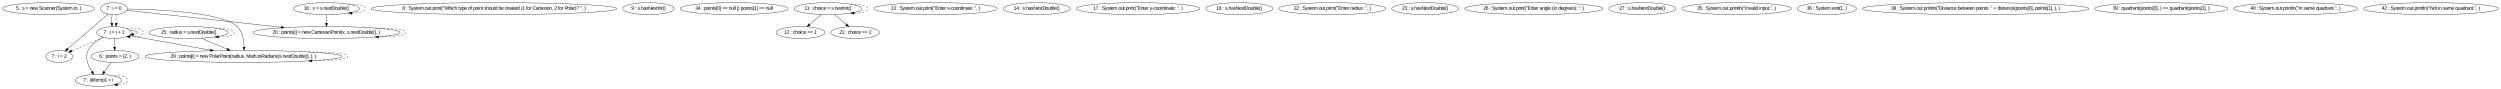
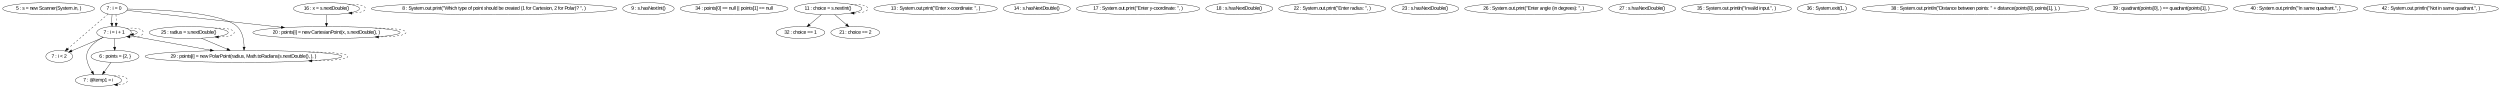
edge "7 : i = 0" -> "7 : i < 2": style solid -> dashed
node "12 : choice == 1": label "12 : choice == 1" -> "32 : choice == 1"
edge "7 : i = i + 1" -> "7 : i < 2": style dashed -> solid
